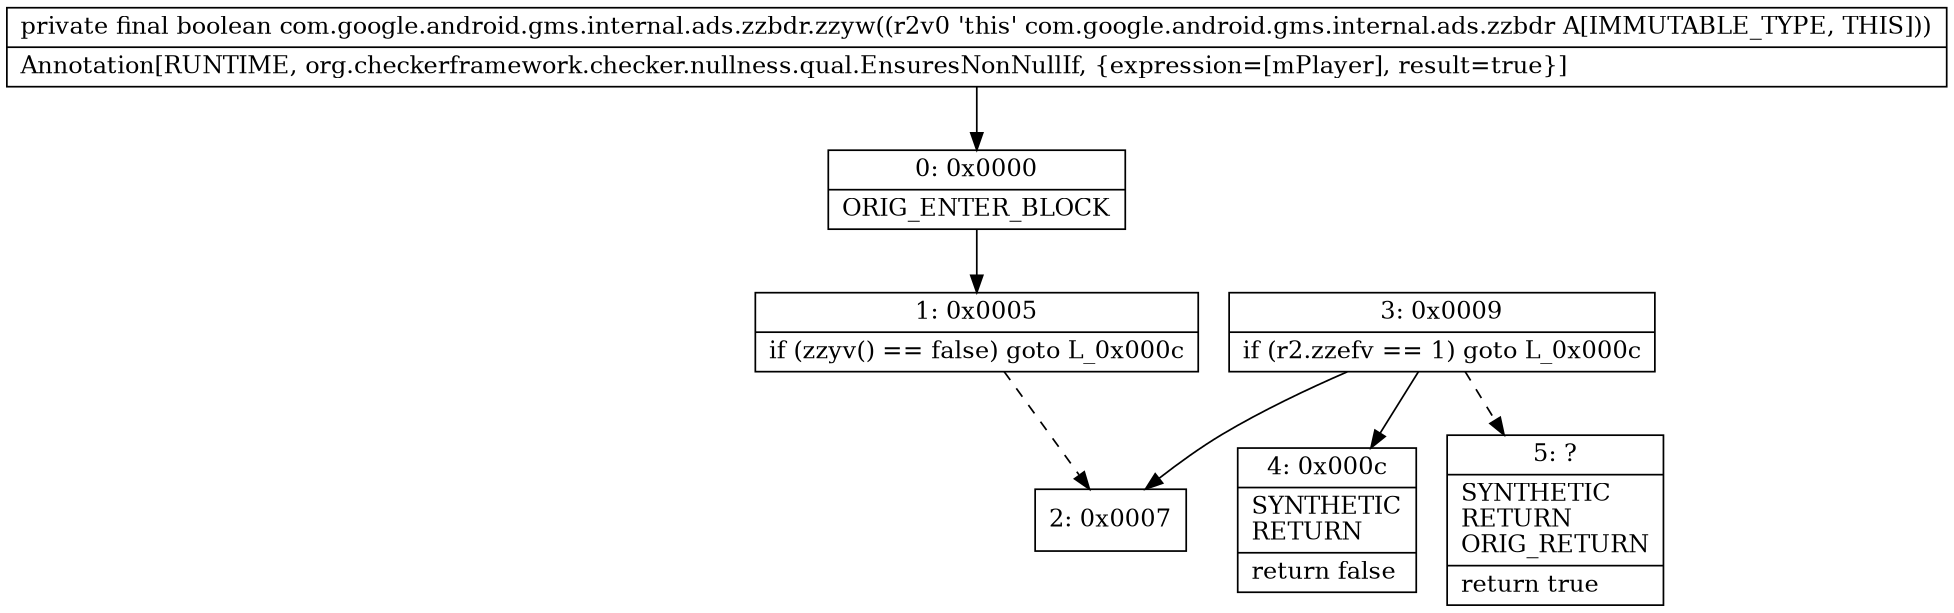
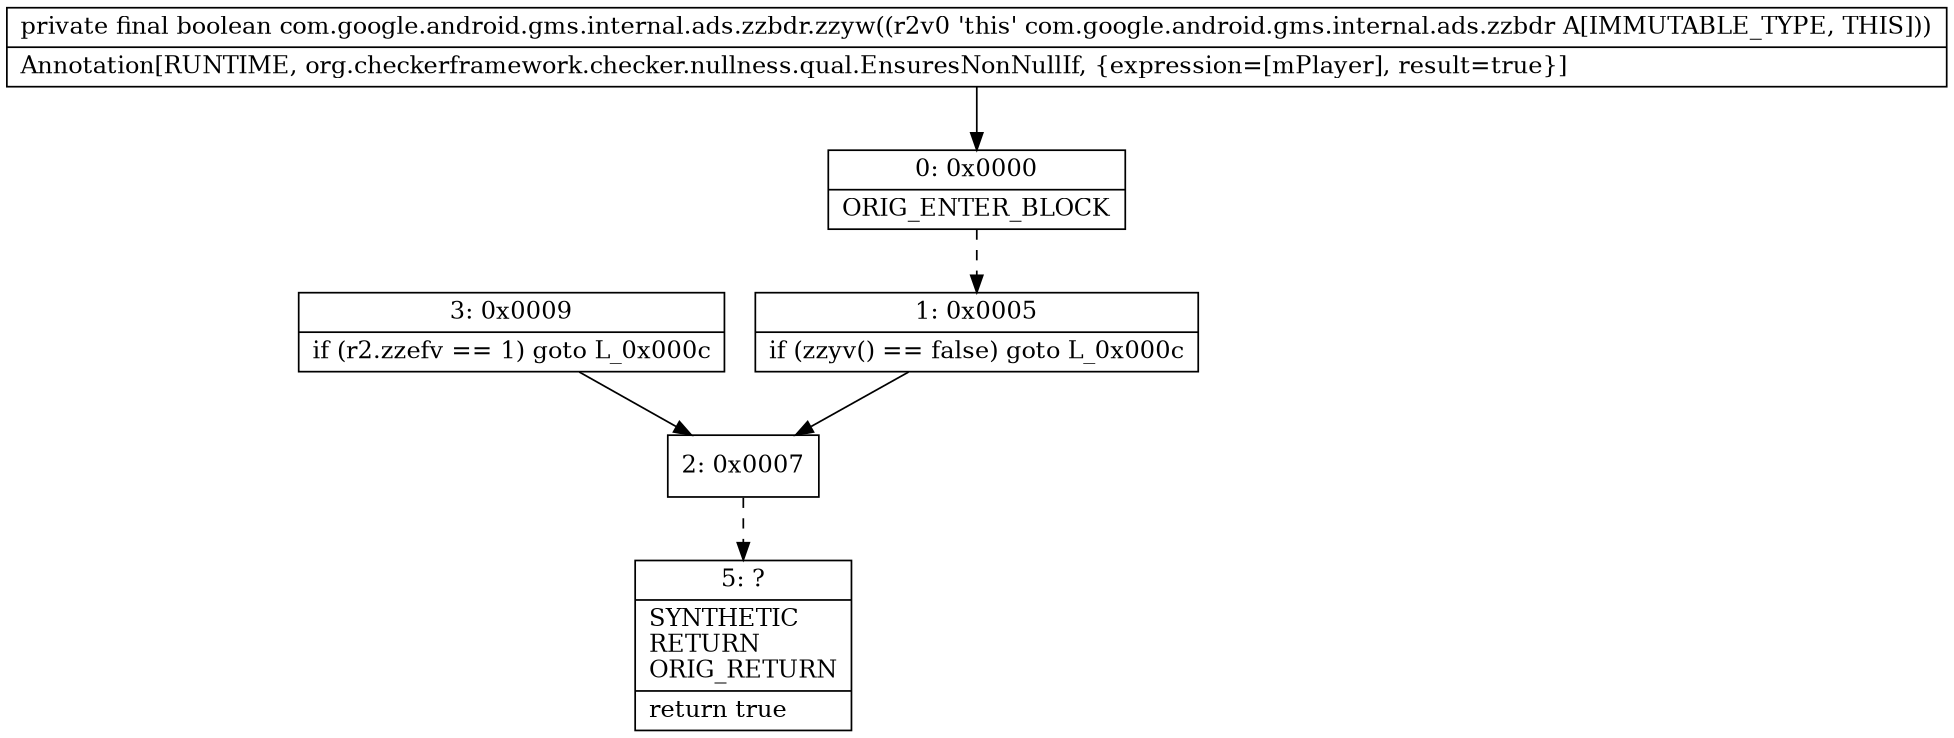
edge "0: 0x0000" -> "1: 0x0005": style solid -> dashed
edge "3: 0x0009" -> "5: ?": now "2: 0x0007" -> "5: ?"
edge "1: 0x0005" -> "2: 0x0007": style dashed -> solid
node "4: 0x000c": removed
